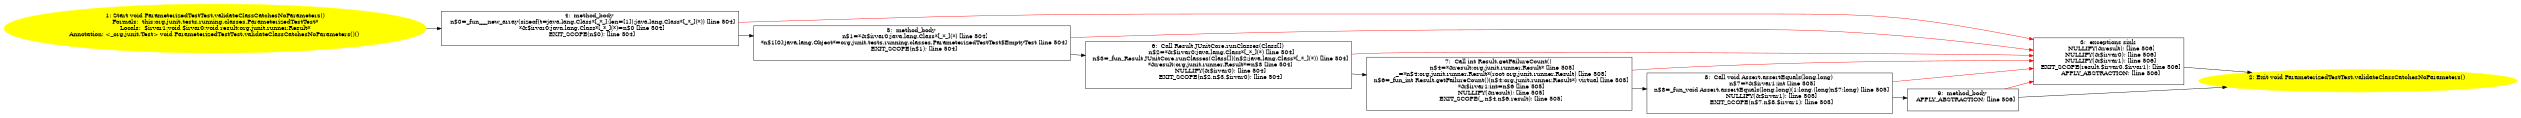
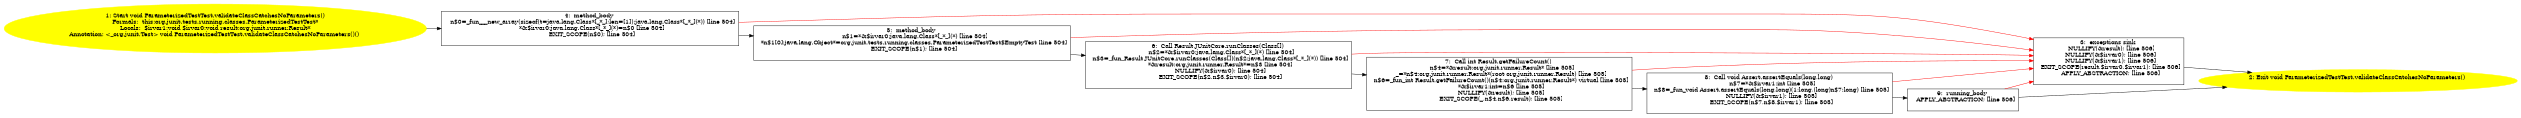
node "9:  method_body APPLY_ABSTRACTION; [line 506]": label "9:  method_body APPLY_ABSTRACTION; [line 506]" -> "9:  running_body APPLY_ABSTRACTION; [line 506]"
